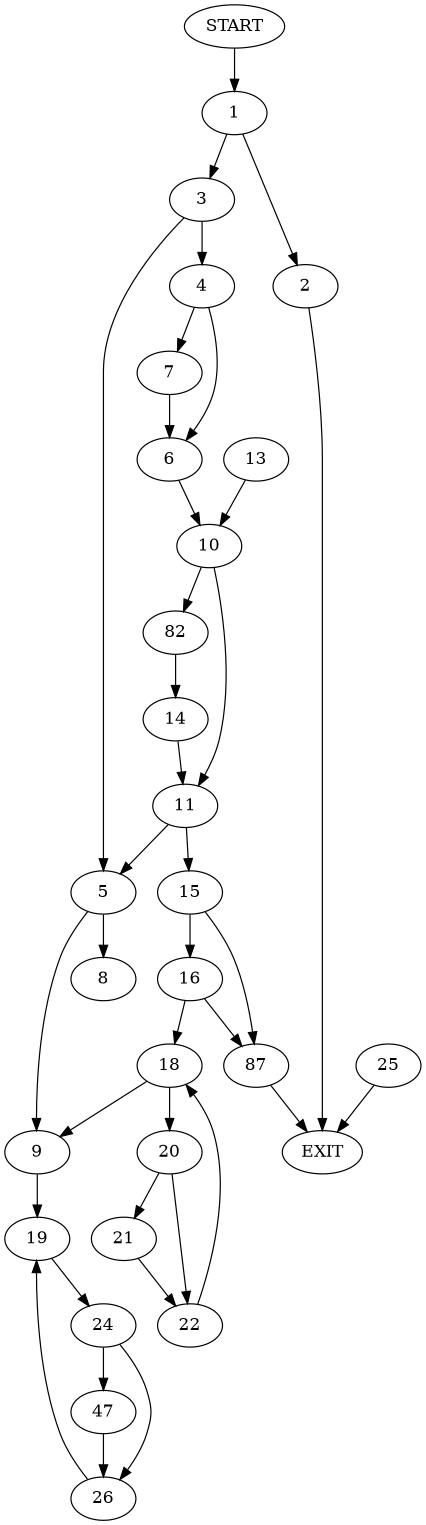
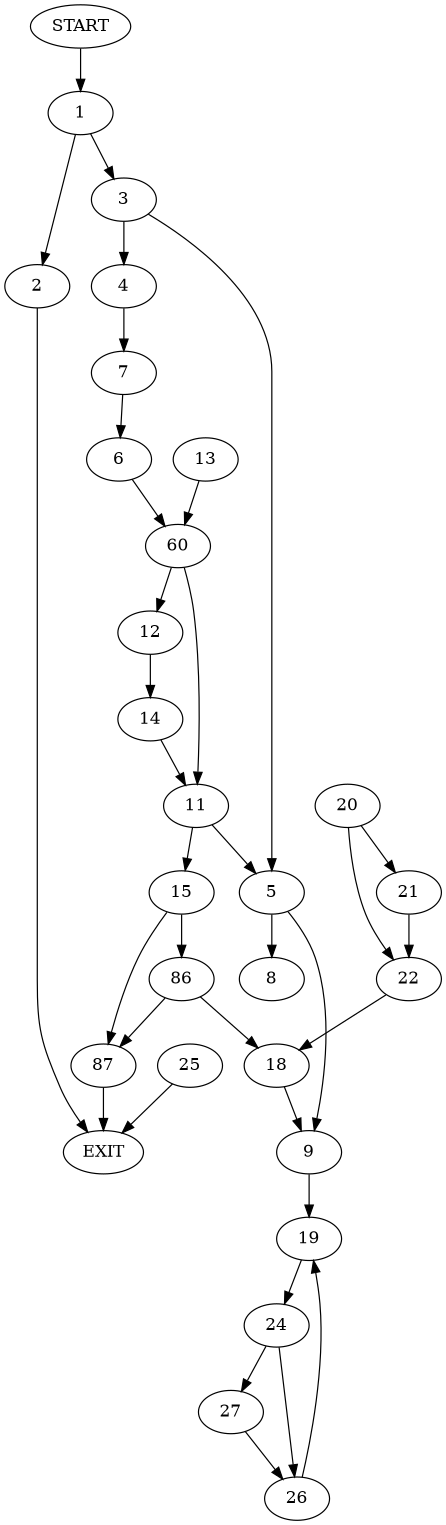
edge "4" -> "6": removed
node "10": label "10" -> "60"
node "82": label "82" -> "12"
node "16": label "16" -> "86"
edge "18" -> "20": removed
node "47": label "47" -> "27"
